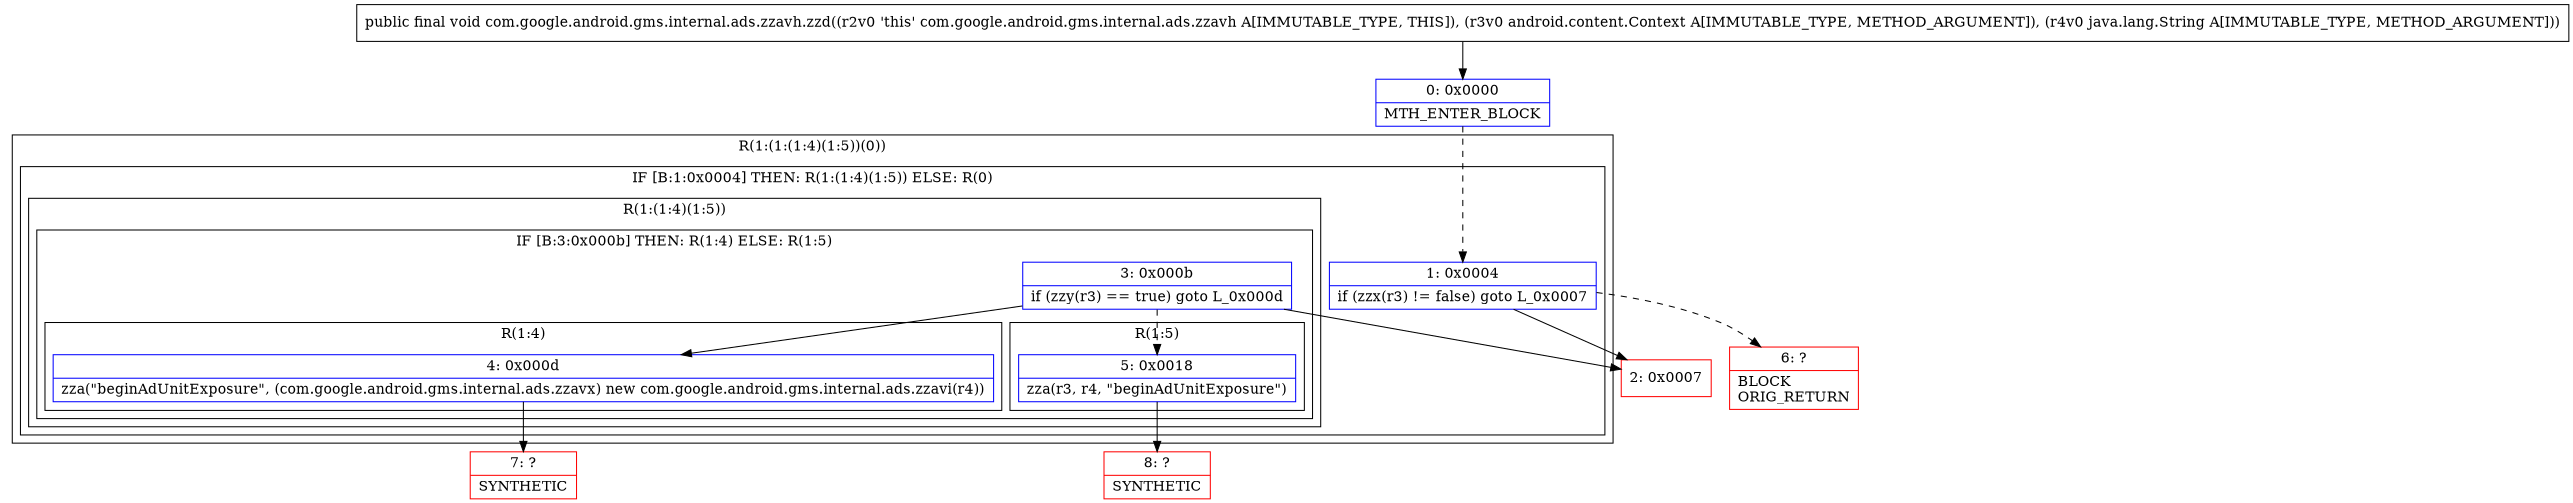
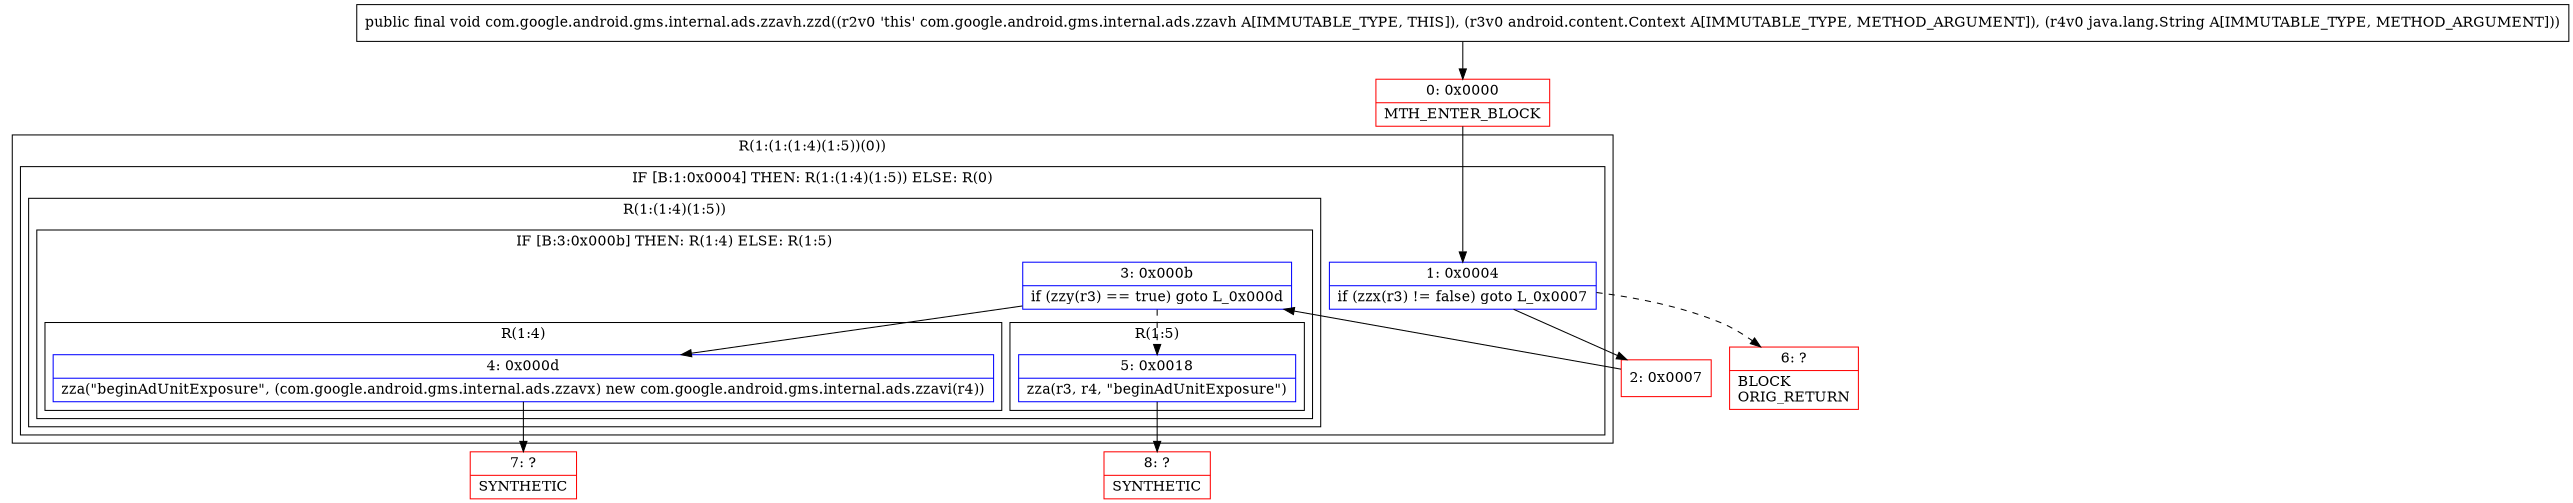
node "0: 0x0000": color blue -> red
edge "0: 0x0000" -> "1: 0x0004": style dashed -> solid
edge "3: 0x000b" -> "2: 0x0007": reversed
